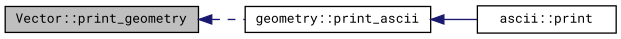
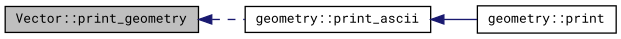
node "ascii::print": label "ascii::print" -> "geometry::print"
